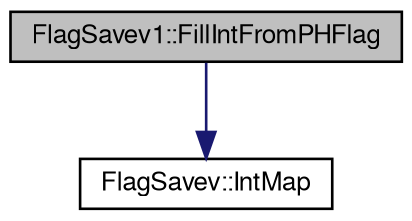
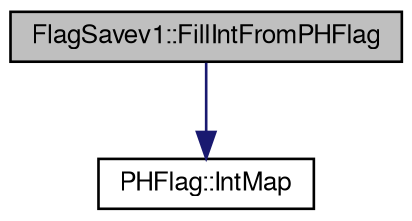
node "FlagSavev::IntMap": label "FlagSavev::IntMap" -> "PHFlag::IntMap"
